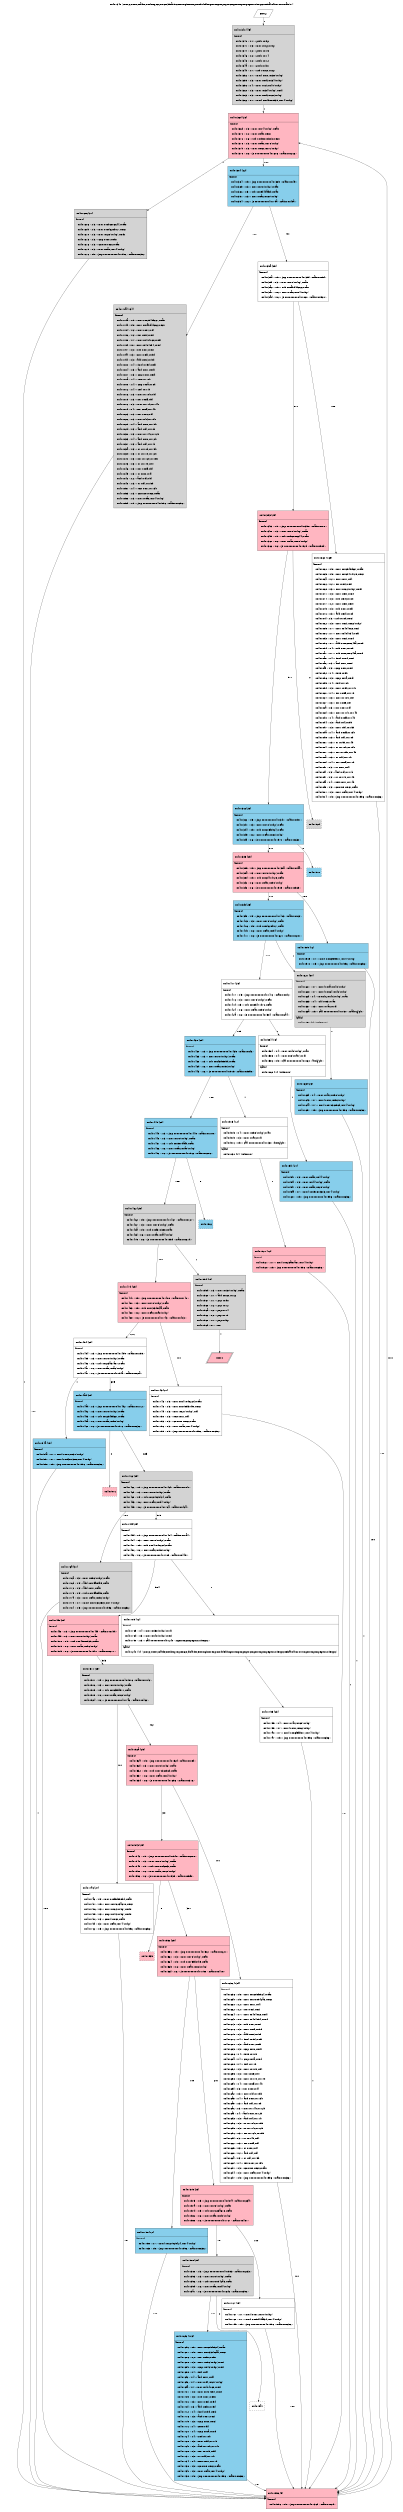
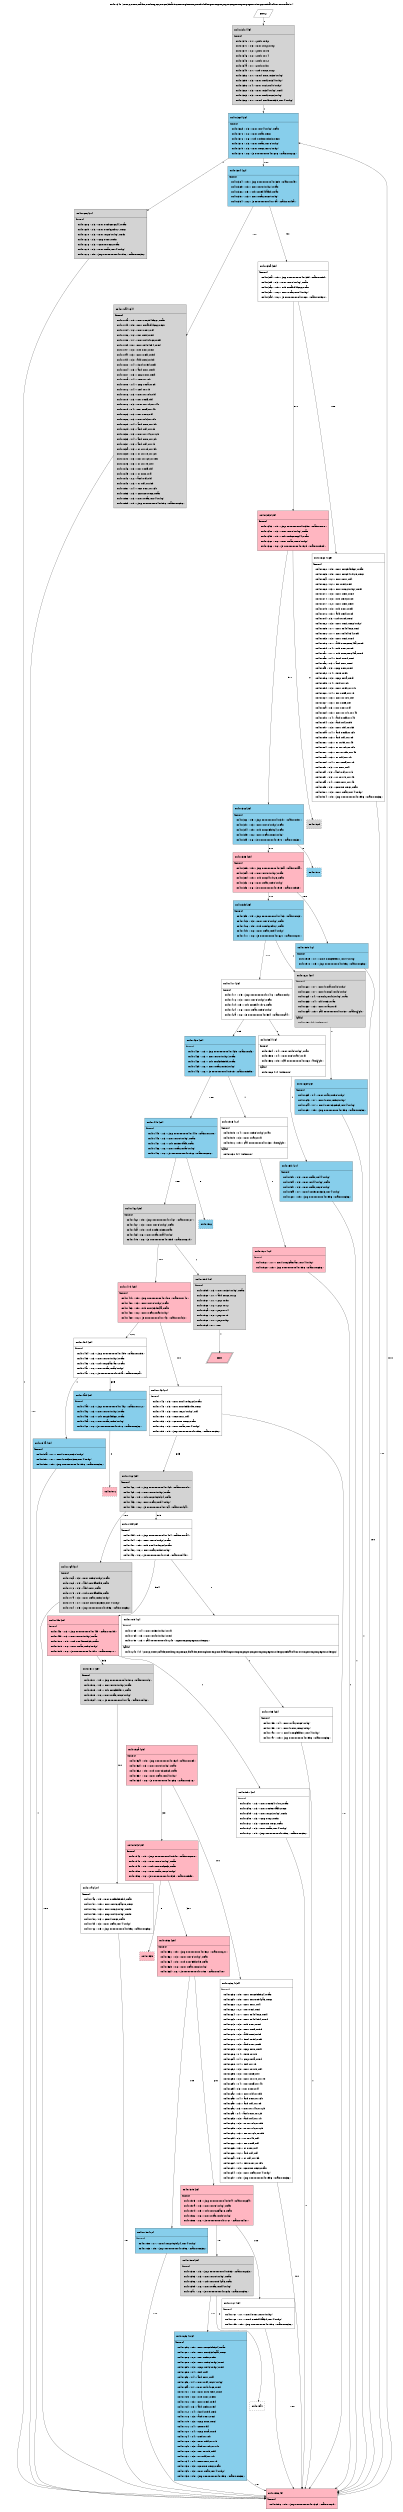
node "0x40136d [23]": fillcolor lightpink -> skyblue
node "Users": label "Users" -> "Exit"
edge "0x4014ad [25]" -> "0x4014c6 [25]": now "0x401743 [27]" -> "0x4014c6 [25]"
edge "0x401511 [25]" -> "0x40152a [25]": removed, label "402"
node "0x4015b1 [27]": added
